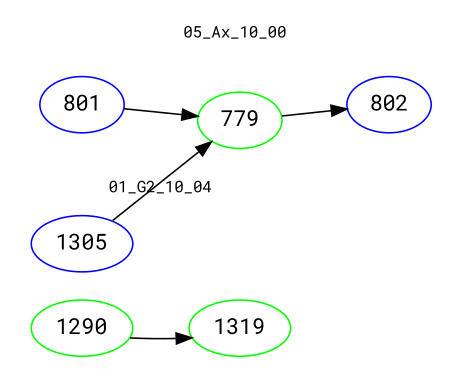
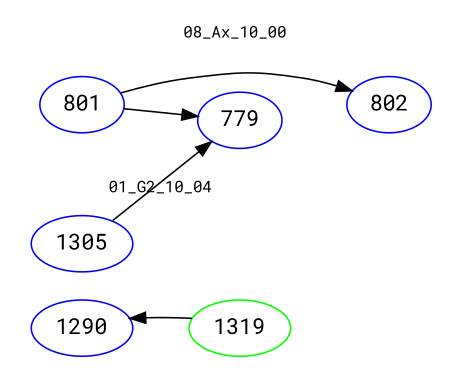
cluster "05_Ax_10_00": label "05_Ax_10_00" -> "08_Ax_10_00"
edge "779" -> "802": now "801" -> "802"
node "779": color green -> blue
node "1290": color green -> blue
edge "1290" -> "1319": reversed
